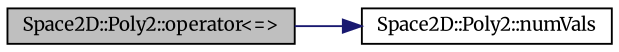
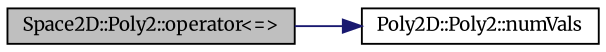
node "Space2D::Poly2::numVals": label "Space2D::Poly2::numVals" -> "Poly2D::Poly2::numVals"
